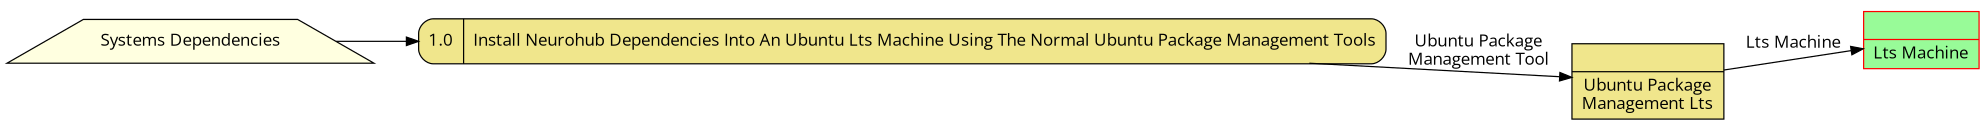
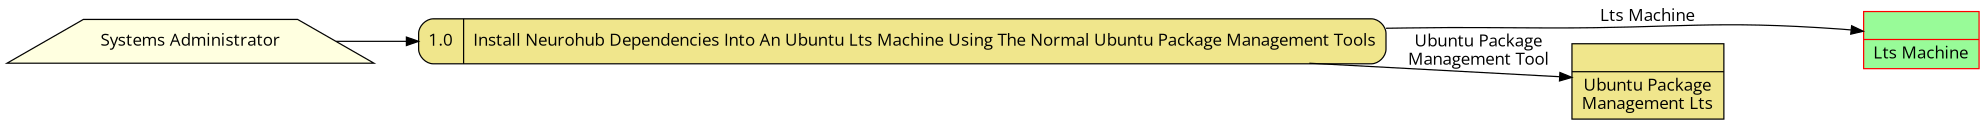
node "Systems Dependencies": label "Systems Dependencies" -> "Systems Administrator"
edge "Ubuntu Package" -> "Lts Machine": now "1.0" -> "Lts Machine"
